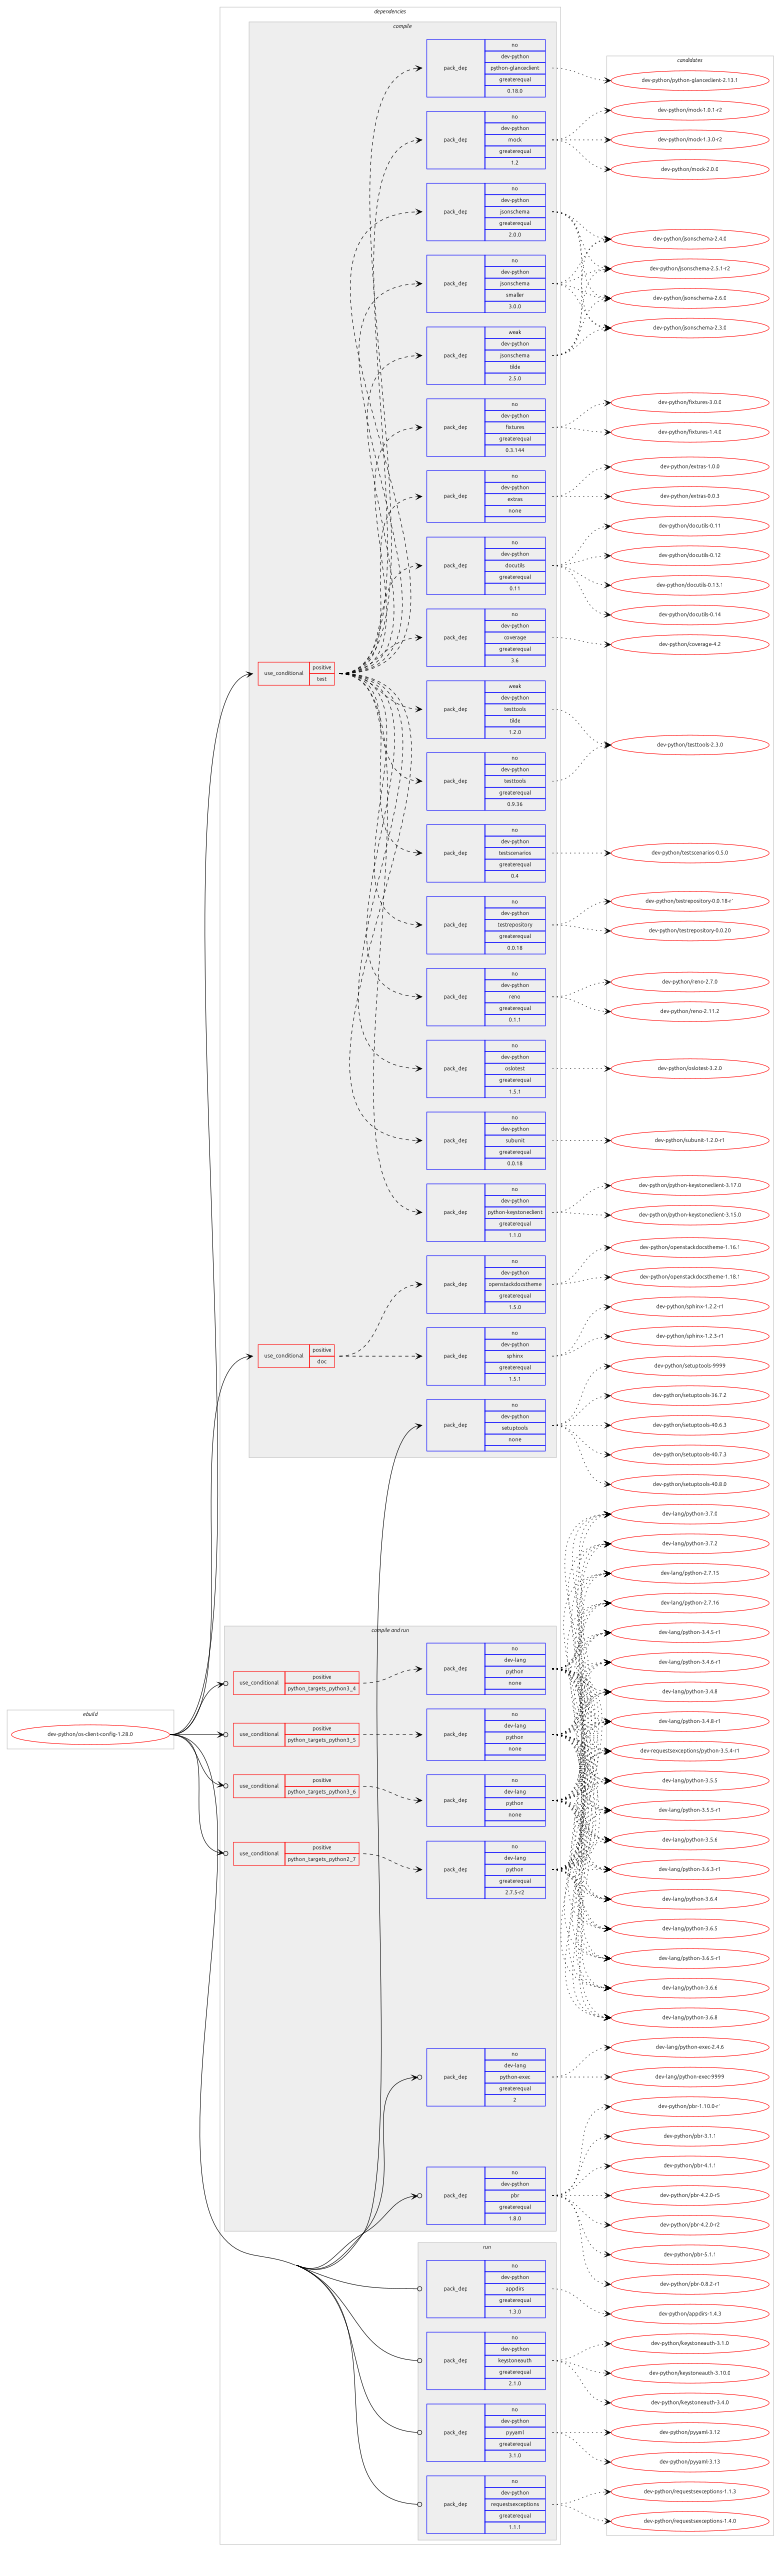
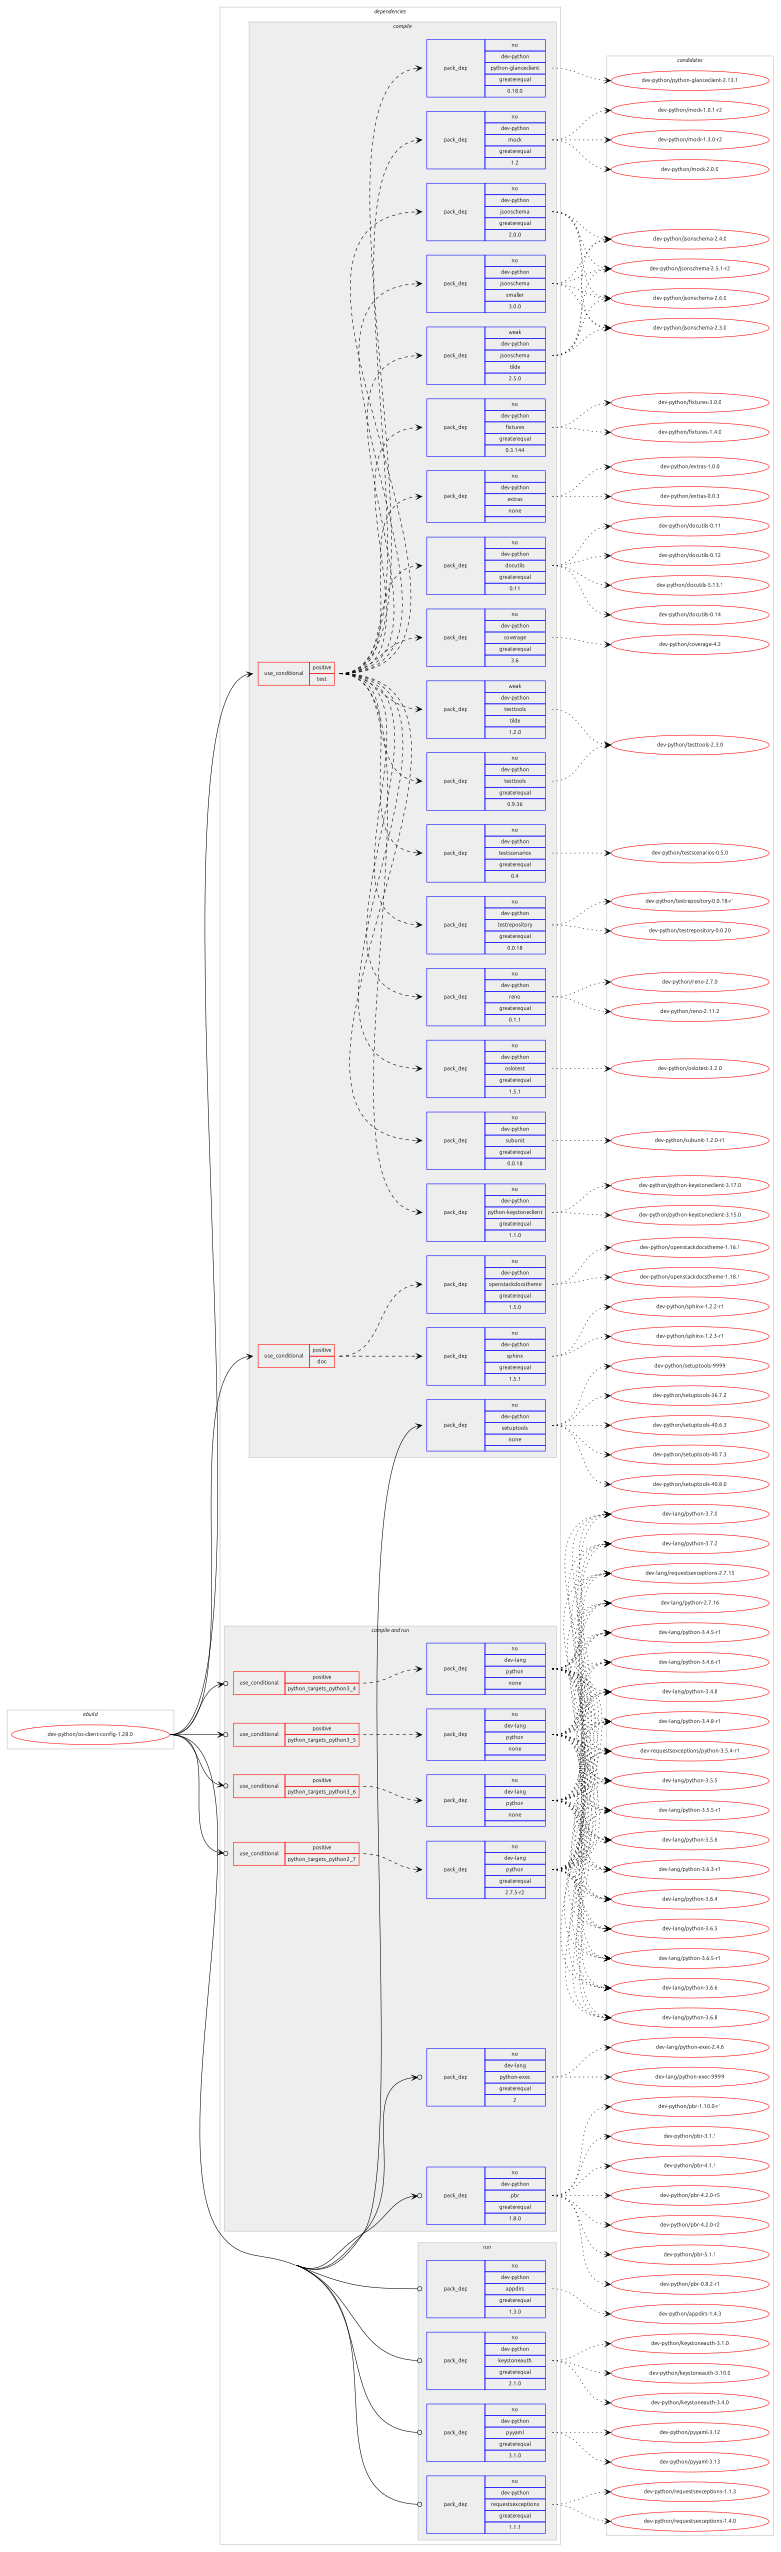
node "dev-python/docutils-0.13.1": label "dev-python/docutils-0.13.1" -> "dev-python/docutils-5.13.1"
node "dev-lang/python-2.7.15": label "dev-lang/python-2.7.15" -> "dev-lang/requestsexceptions-2.7.15"
